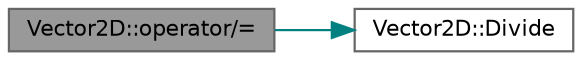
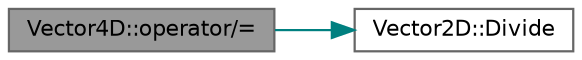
node "Vector2D::operator/=": label "Vector2D::operator/=" -> "Vector4D::operator/="
